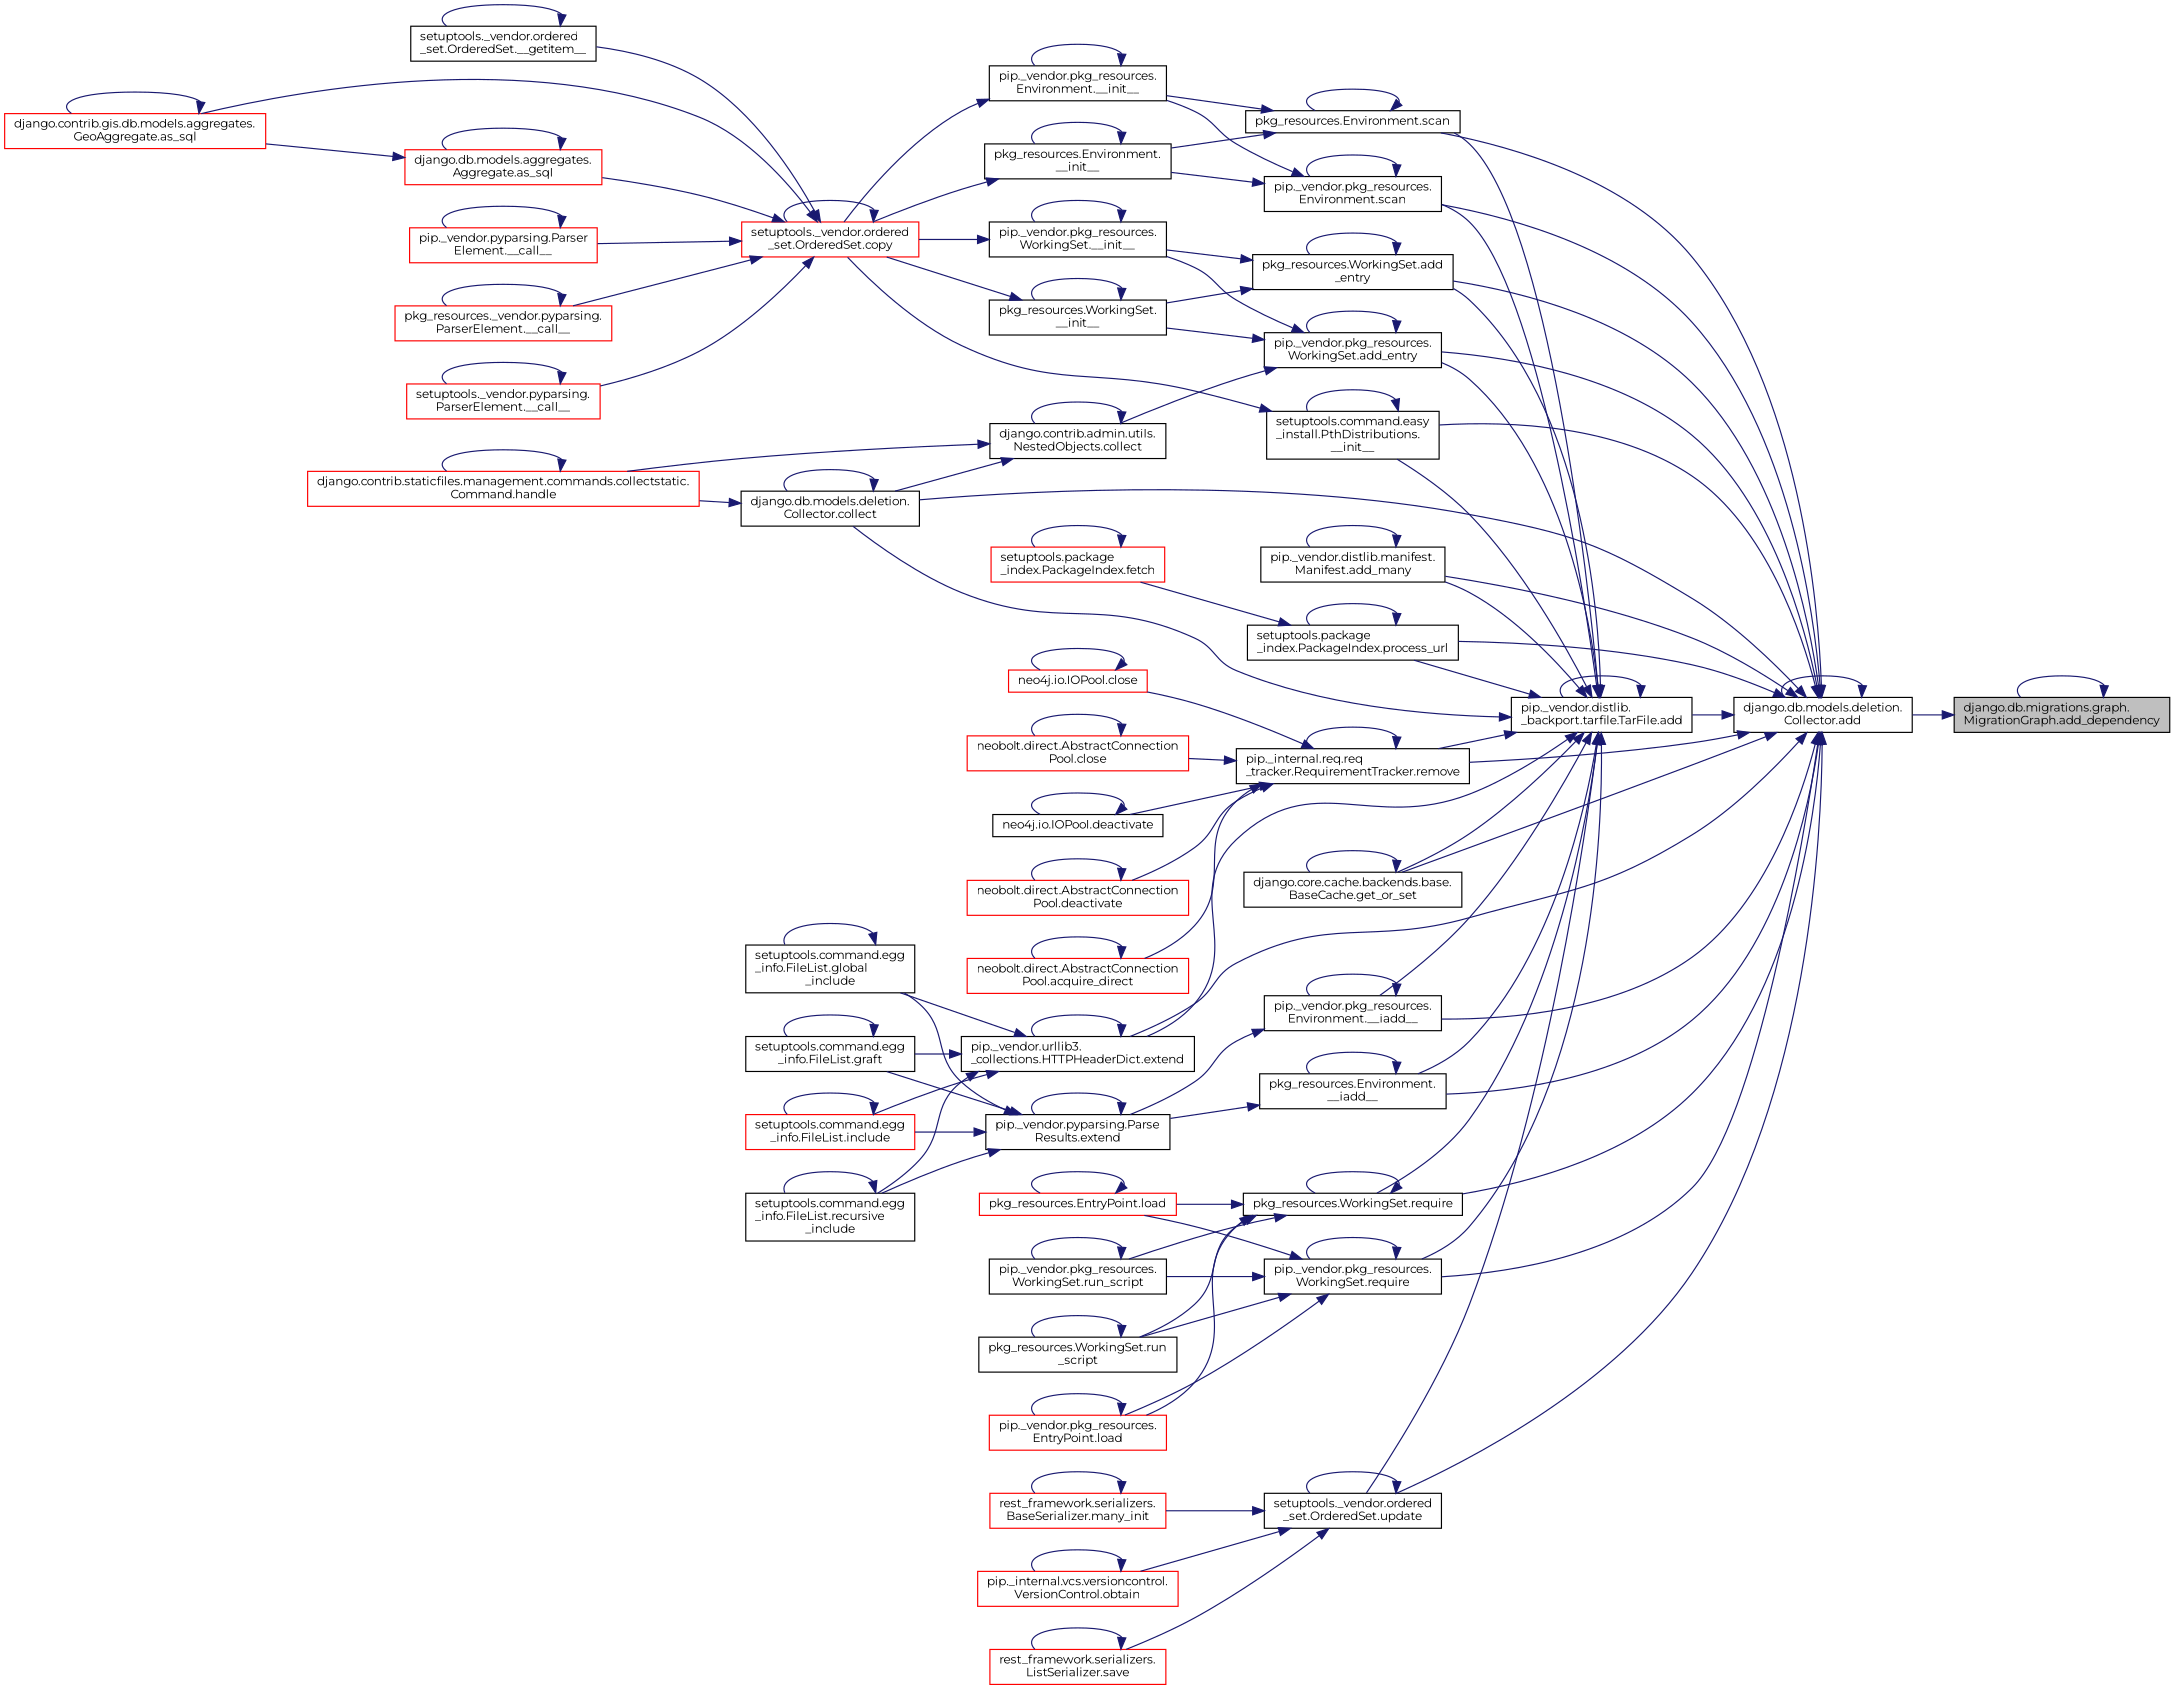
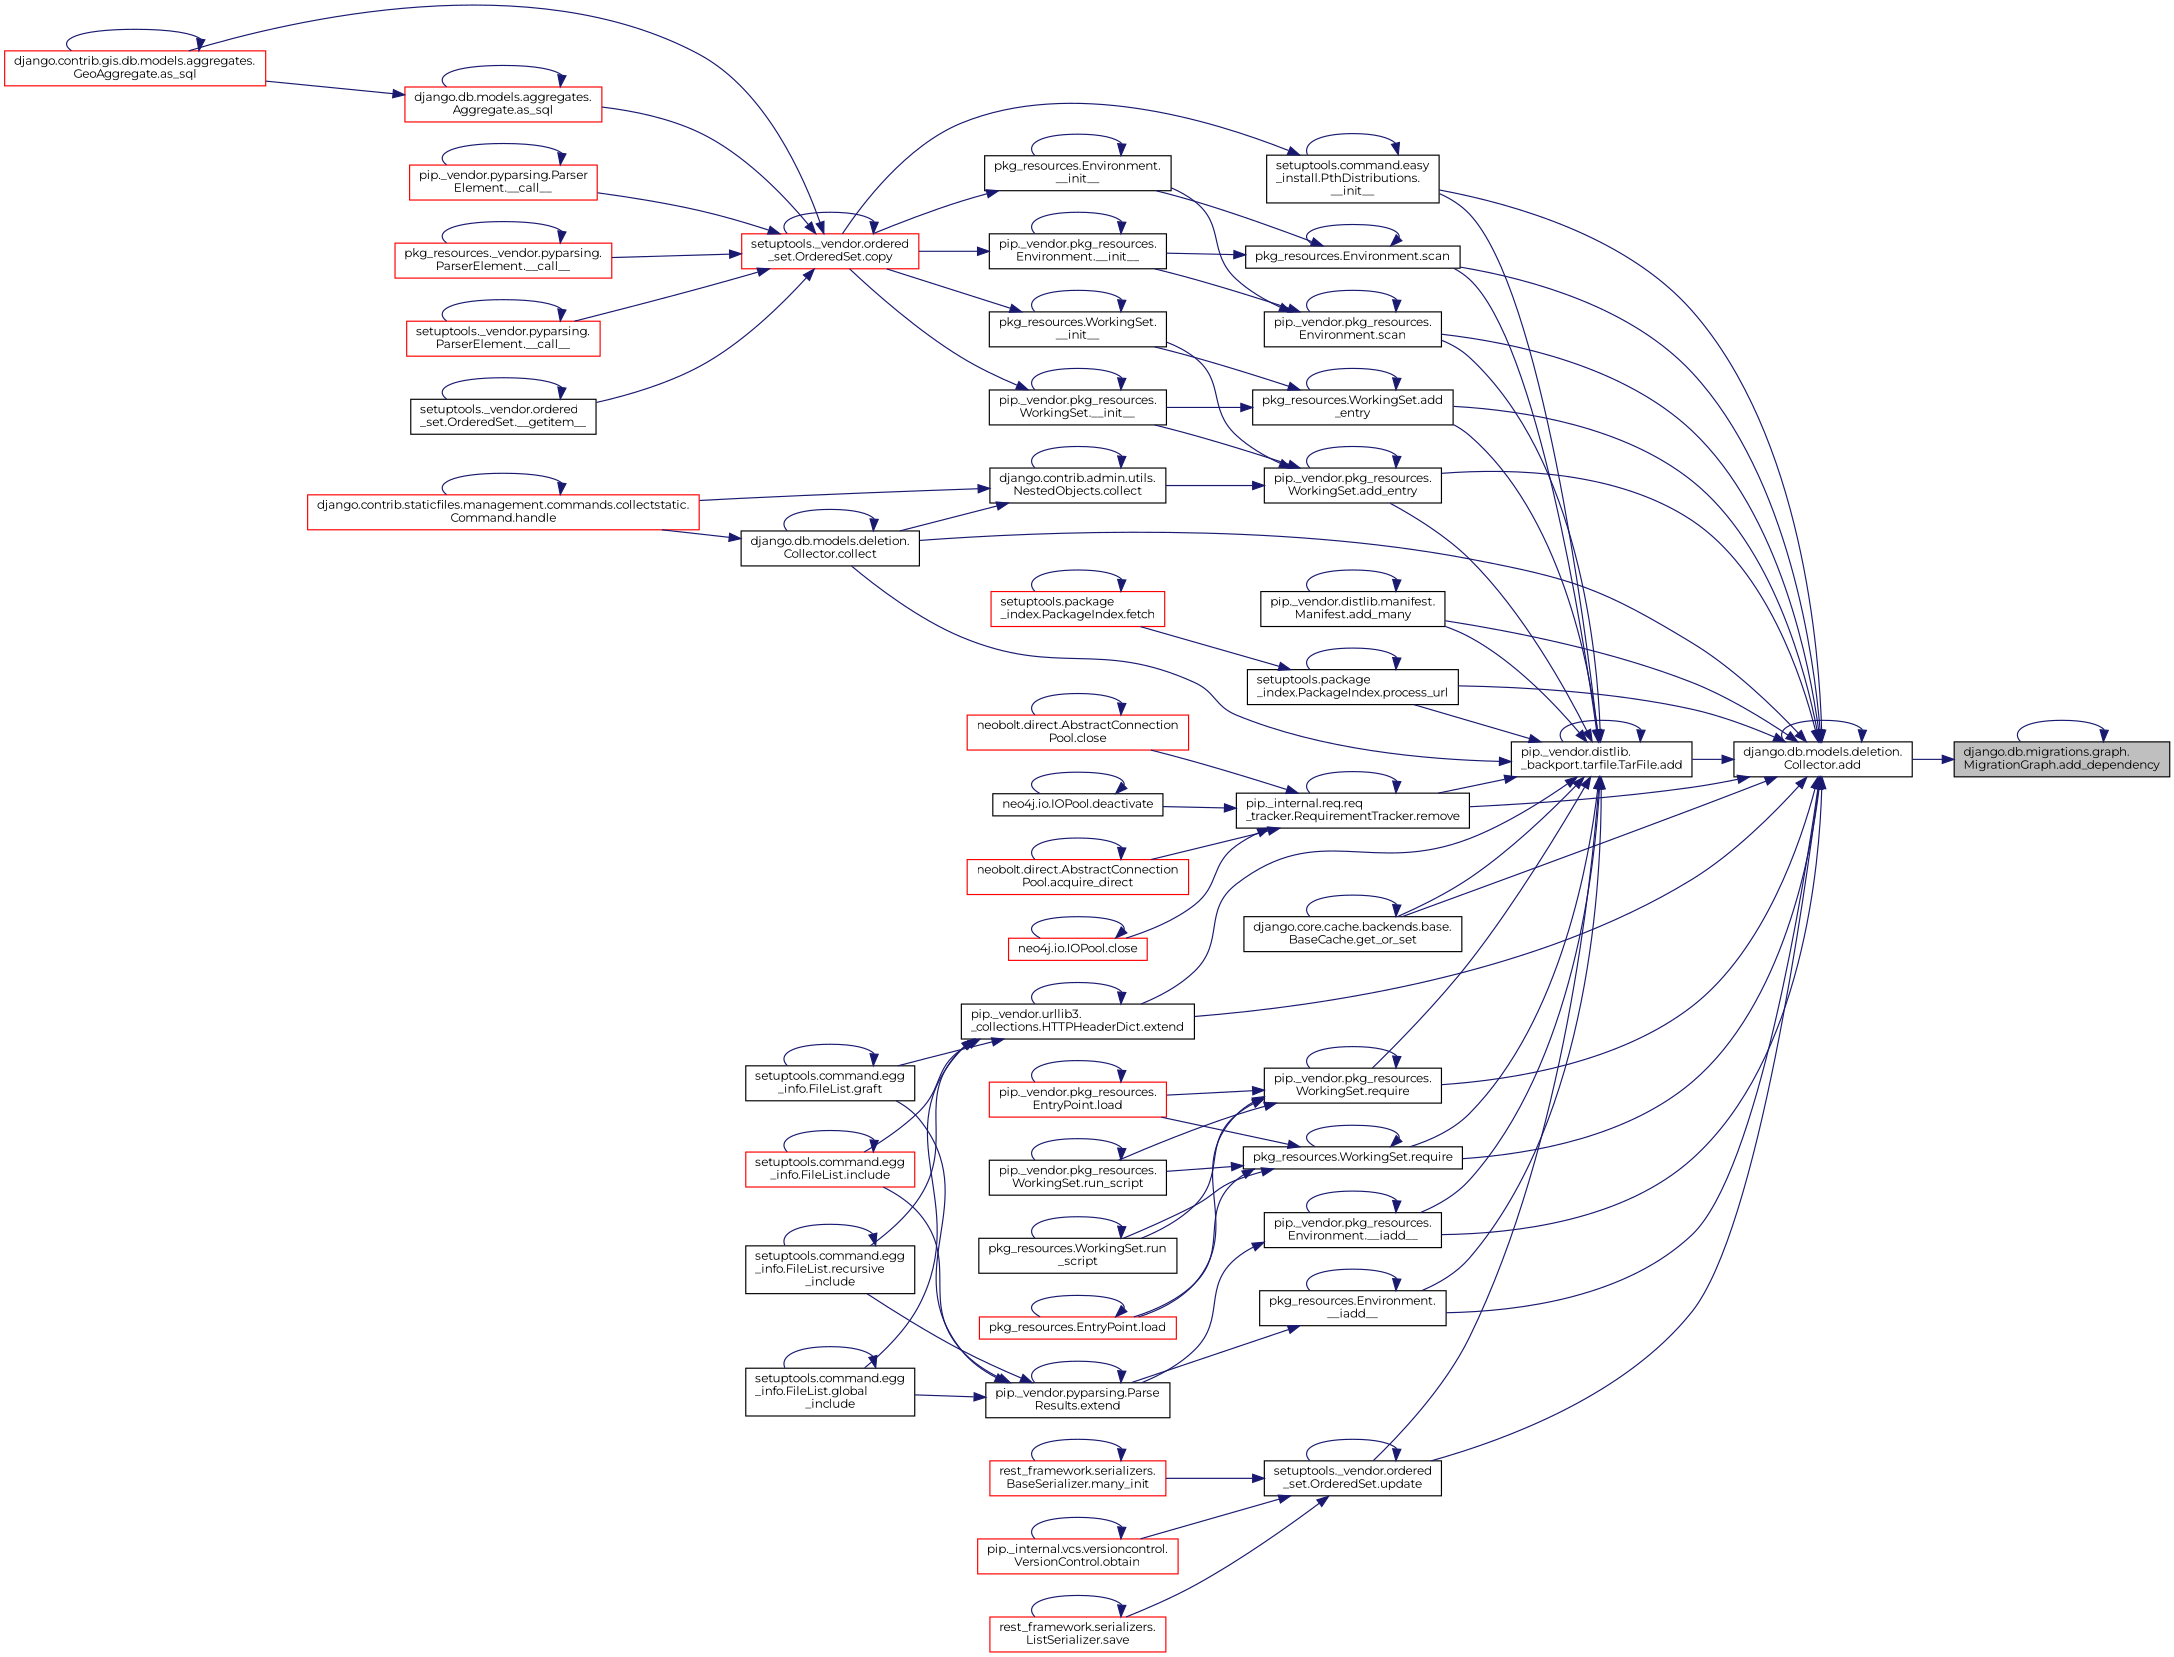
node "neobolt.direct.AbstractConnection Pool.deactivate": removed
